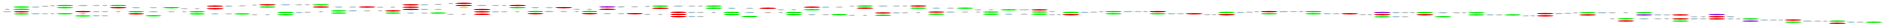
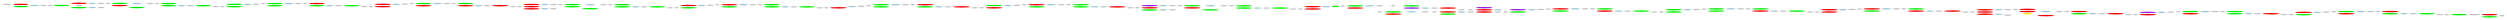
node "WFQ_[B:8 M:S SGN:S W:Y PC:Y]_#101_G44": removed
node "__iadd___#204": added
node "batch_norm_#158": fillcolor lightgrey -> green
